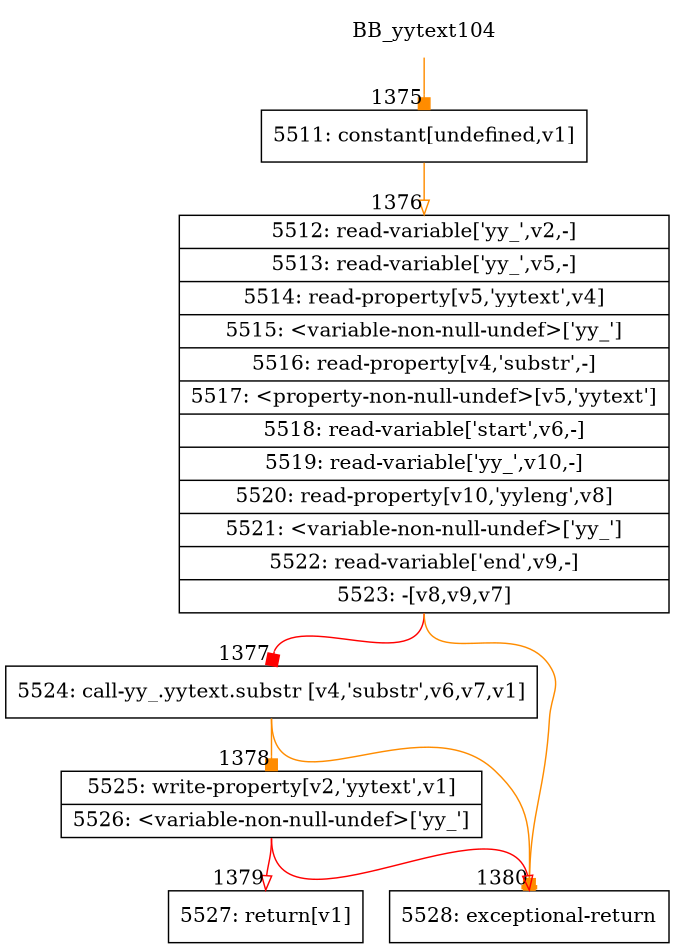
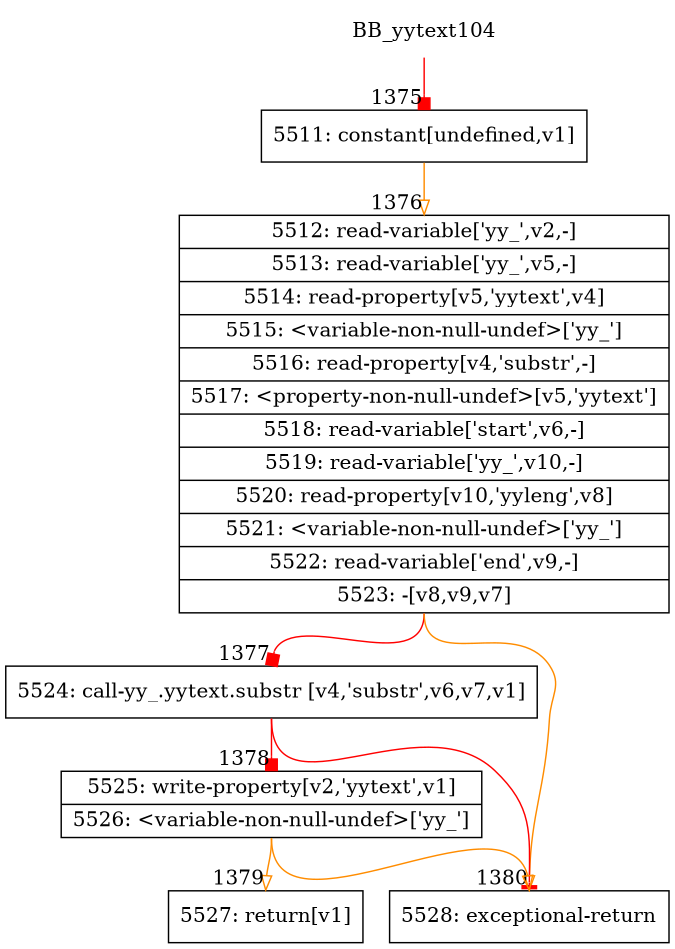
edge "BB_yytext104" -> "5511: constant[undefined,v1]": color darkorange -> red
edge "5512: read-variable['yy_',v2,-]" -> "5528: exceptional-return": arrowhead box -> onormal
edge "5524: call-yy_.yytext.substr [v4,'substr',v6,v7,v1]" -> "5525: write-property[v2,'yytext',v1]": color darkorange -> red
edge "5524: call-yy_.yytext.substr [v4,'substr',v6,v7,v1]" -> "5528: exceptional-return": color darkorange -> red
edge "5525: write-property[v2,'yytext',v1]" -> "5527: return[v1]": color red -> darkorange
edge "5525: write-property[v2,'yytext',v1]" -> "5528: exceptional-return": color red -> darkorange
